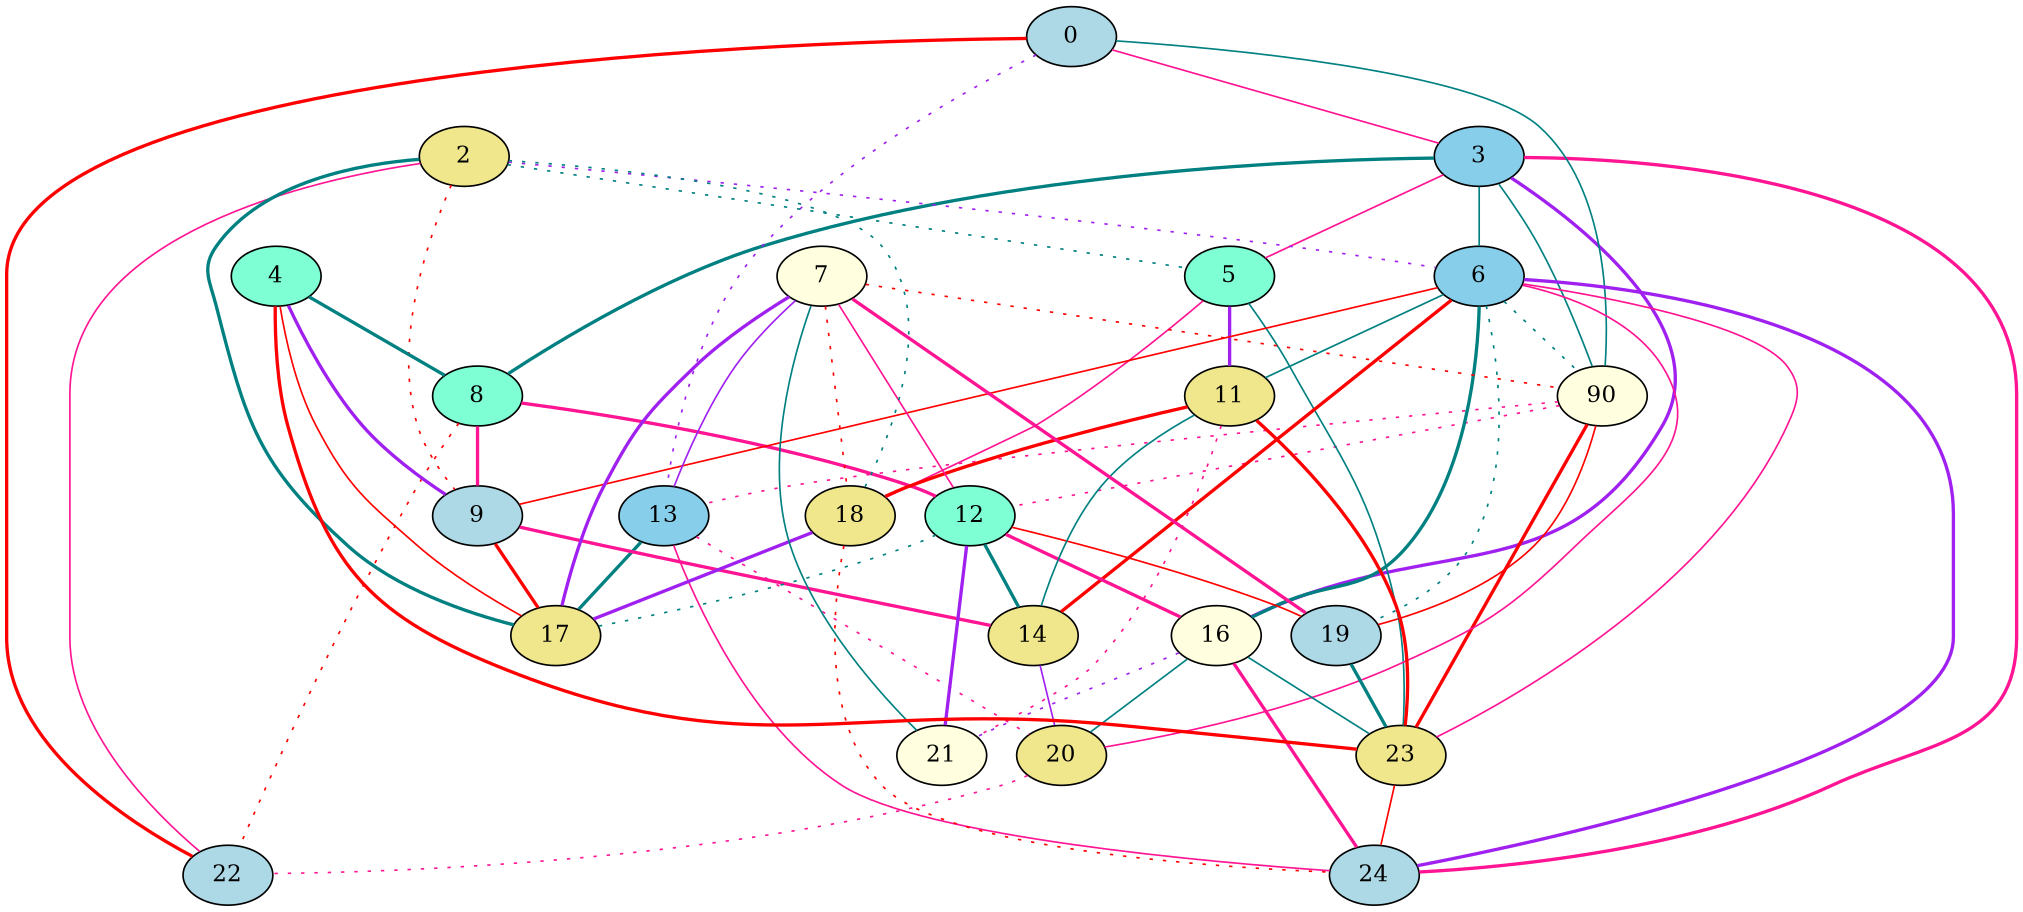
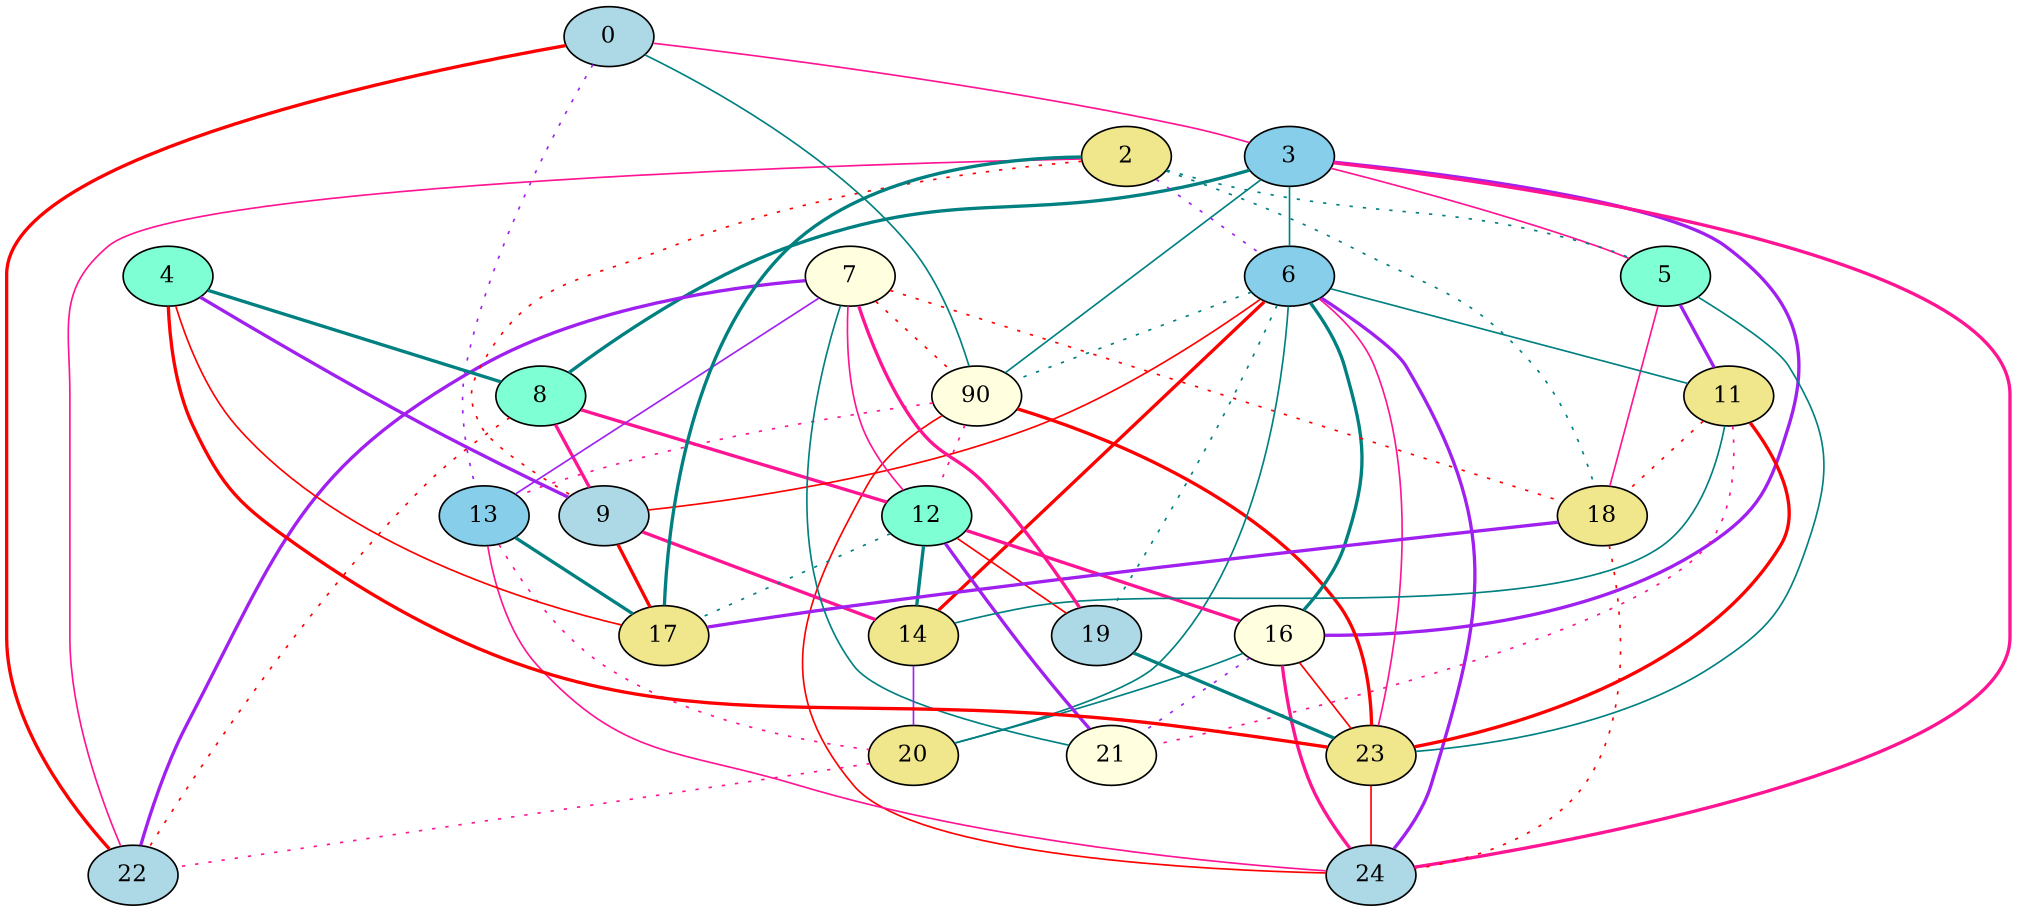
edge "7" -- "17": now "7" -- "22"
edge "11" -- "18": style bold -> dotted
edge "90" -- "19": now "90" -- "24"
edge "6" -- "20": color deeppink -> teal
edge "16" -- "23": color teal -> red
